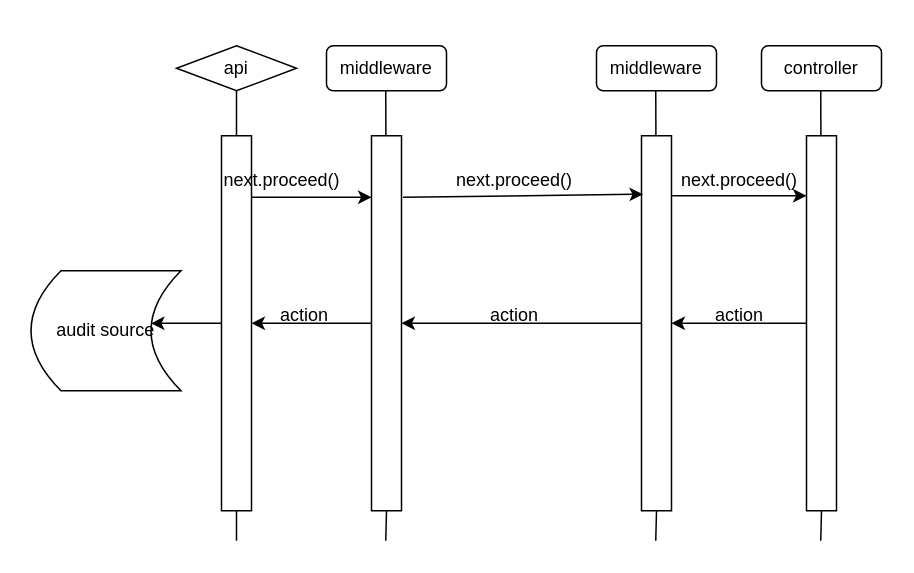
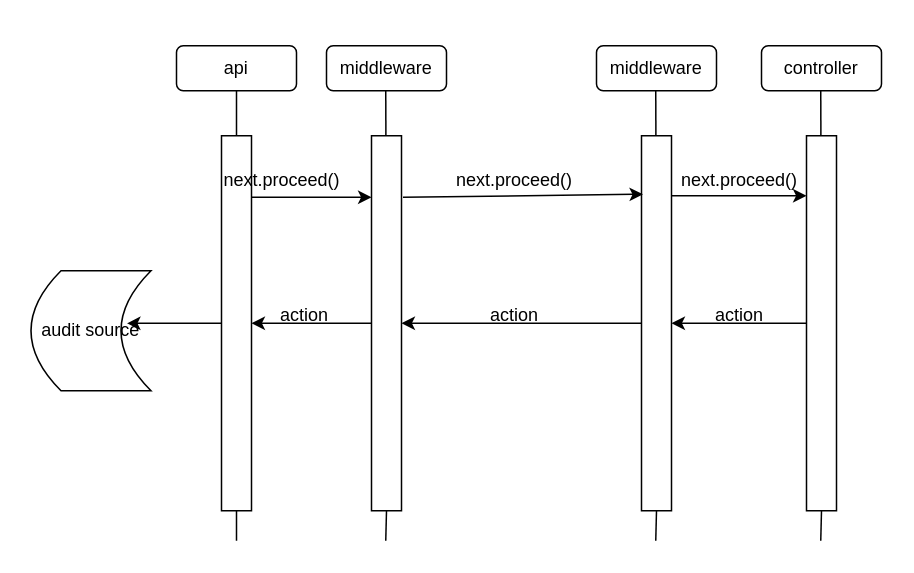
node "api": shape diamond -> rounded rectangle
node "audit source": size 150x120 -> 120x120
